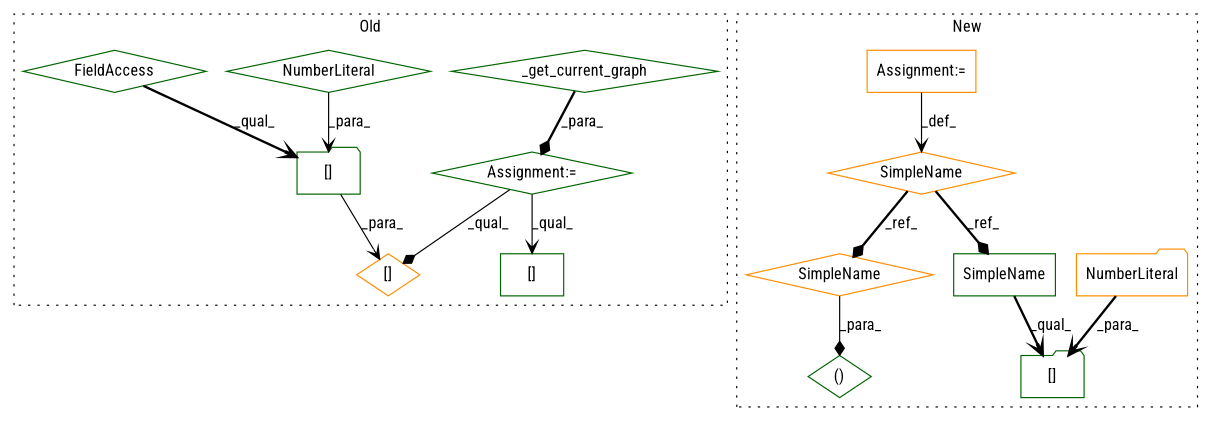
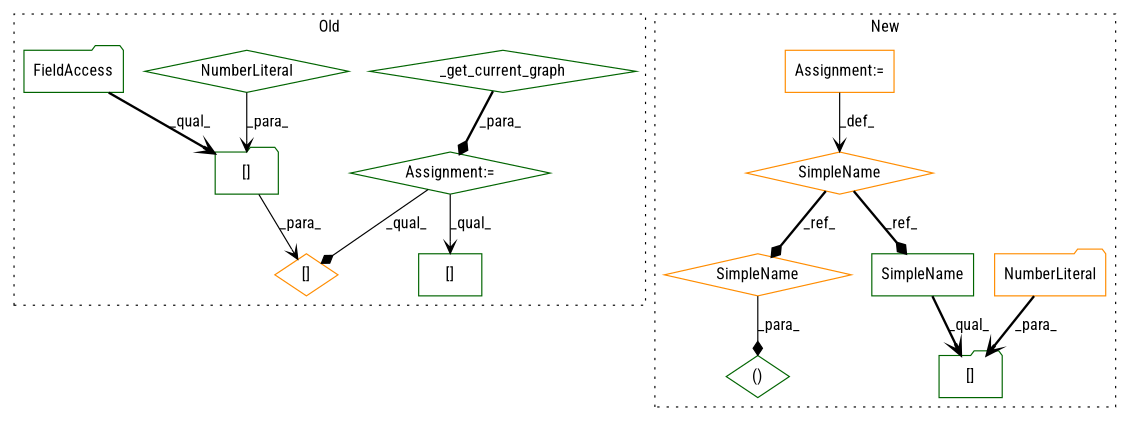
node "FieldAccess": shape diamond -> folder
